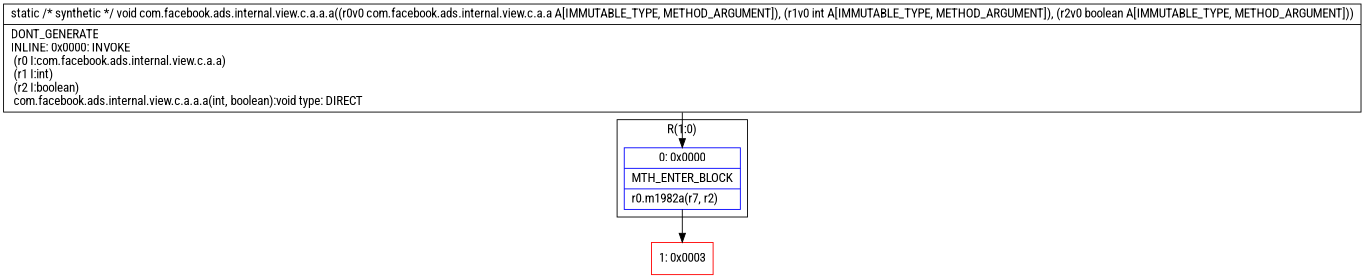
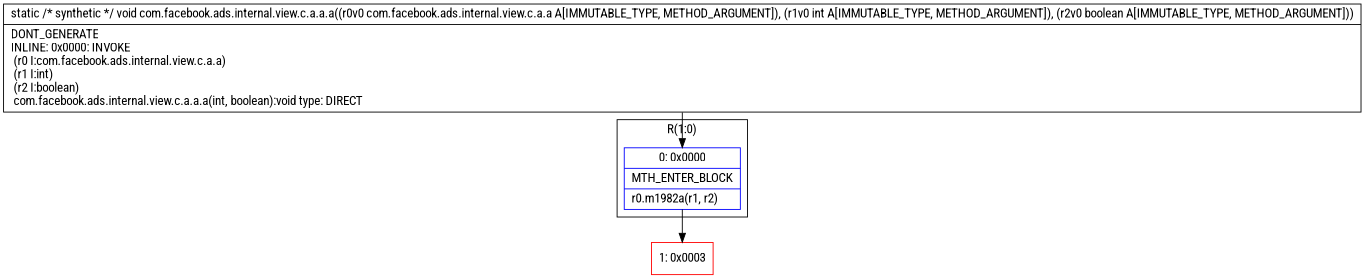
node "0: 0x0000": text "r0.m1982a(r7, r2)" -> "r0.m1982a(r1, r2)"
